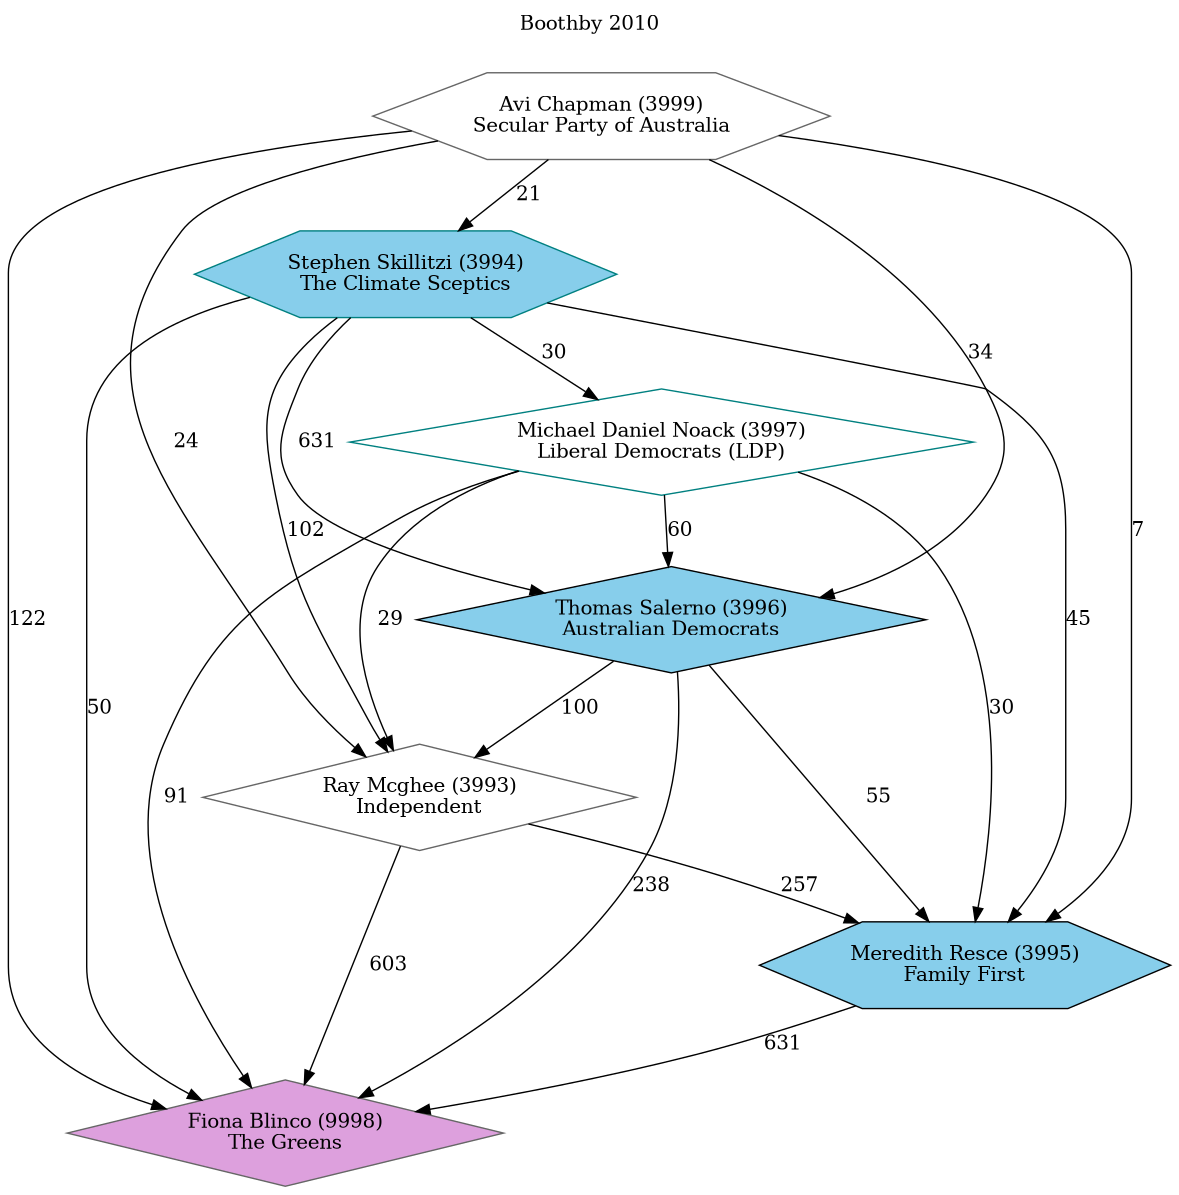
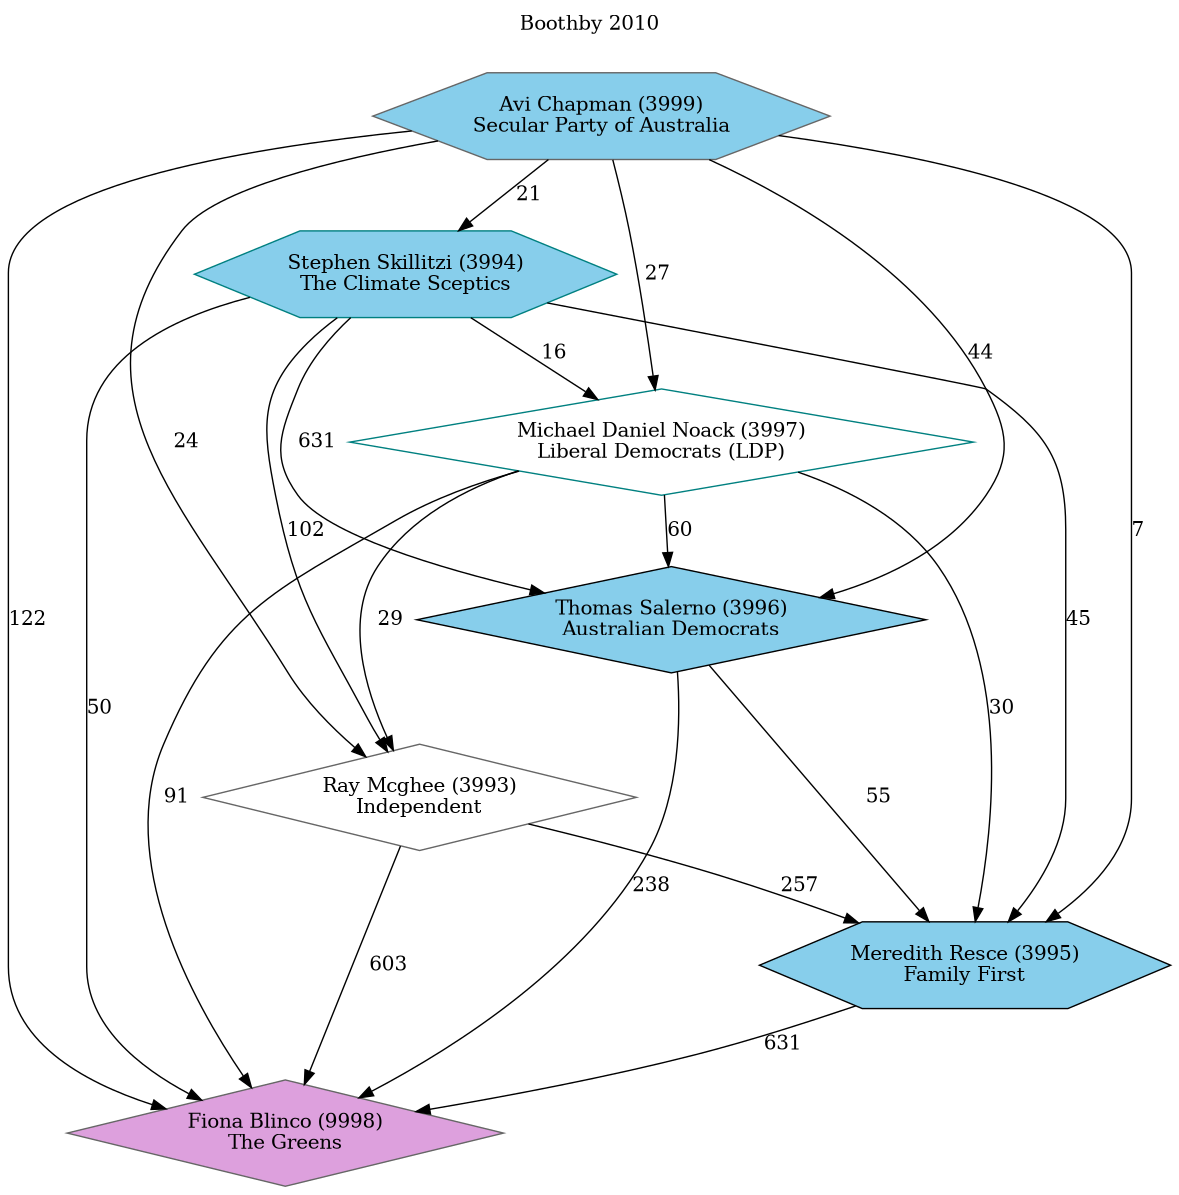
node "Avi Chapman (3999) Secular Party of Australia": fillcolor white -> skyblue
edge "Avi Chapman (3999) Secular Party of Australia" -> "Michael Daniel Noack (3997) Liberal Democrats (LDP)": added, label "27"
edge "Stephen Skillitzi (3994) The Climate Sceptics" -> "Michael Daniel Noack (3997) Liberal Democrats (LDP)": label "30" -> "16"
edge "Avi Chapman (3999) Secular Party of Australia" -> "Thomas Salerno (3996) Australian Democrats": label "34" -> "44"
edge "Thomas Salerno (3996) Australian Democrats" -> "Ray Mcghee (3993) Independent": removed, label "100"
